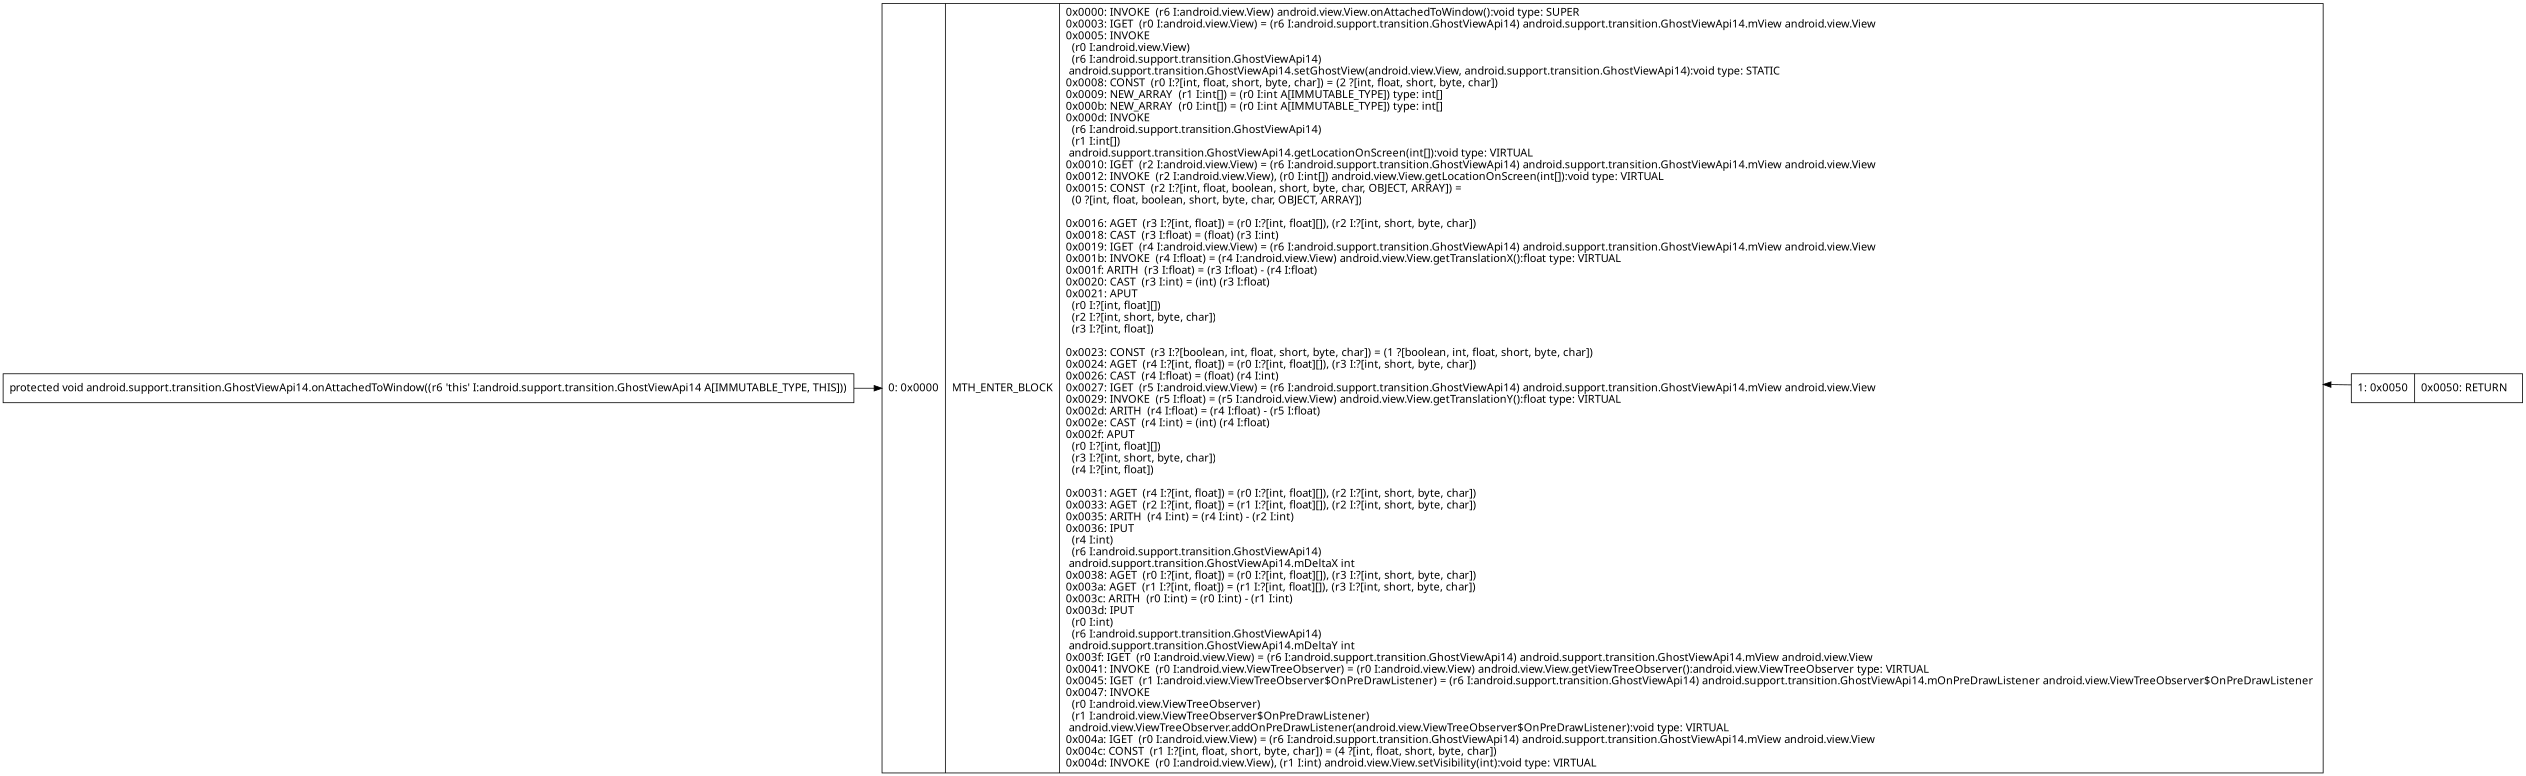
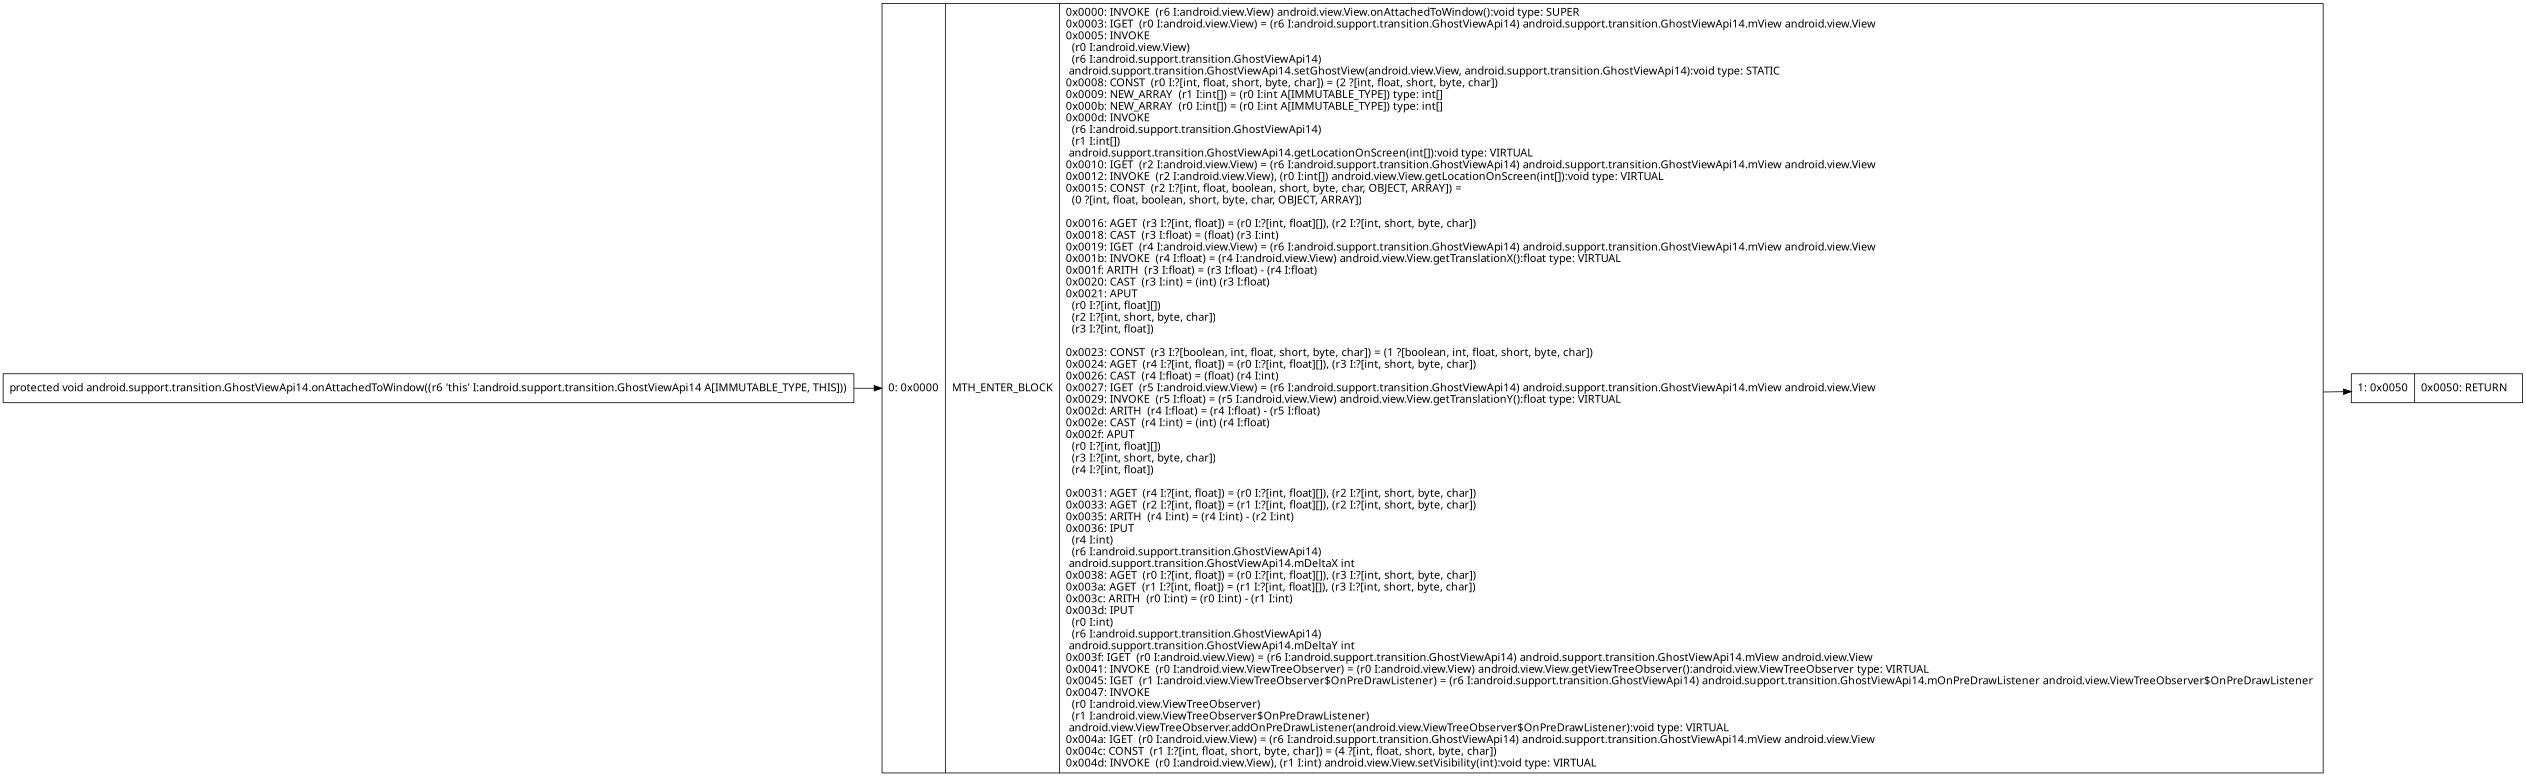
edge "1: 0x0050" -> "0: 0x0000": reversed
